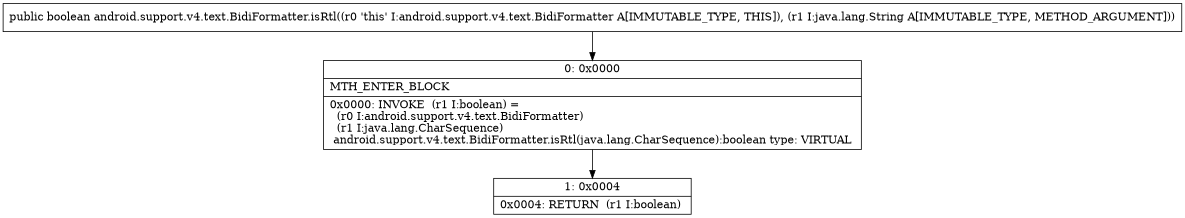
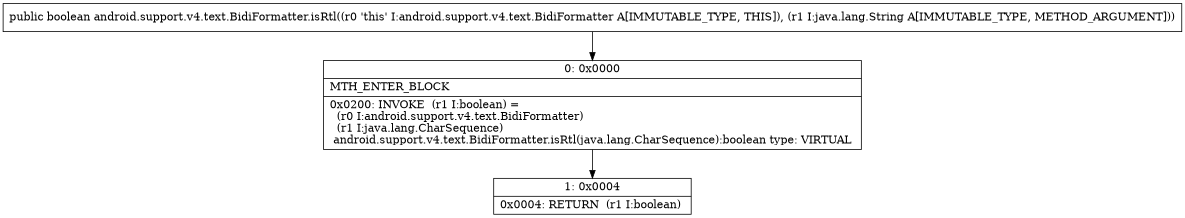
node "0: 0x0000": text "0x0000: INVOKE  (r1 I:boolean) =" -> "0x0200: INVOKE  (r1 I:boolean) ="
